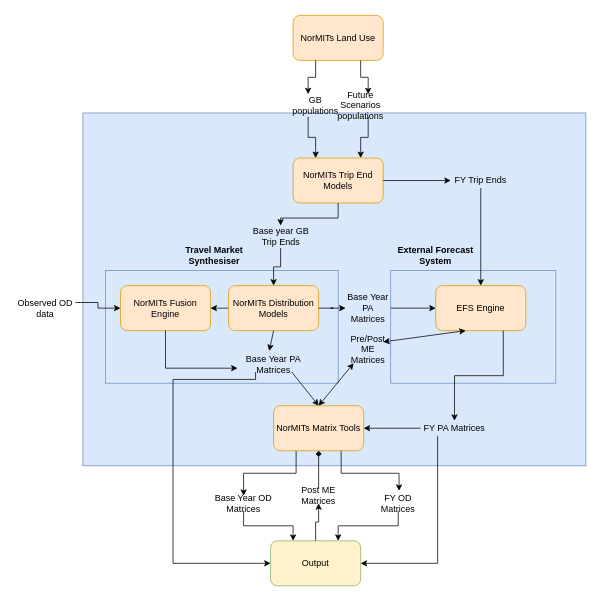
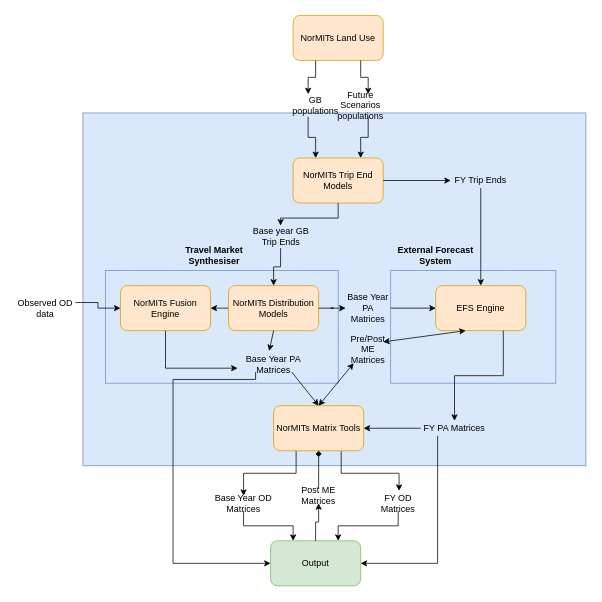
node "Output": fillcolor #fff2cc -> #d5e8d4
